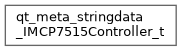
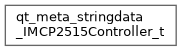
node "qt_meta_stringdata _IMCP7515Controller_t": label "qt_meta_stringdata _IMCP7515Controller_t" -> "qt_meta_stringdata _IMCP2515Controller_t"
